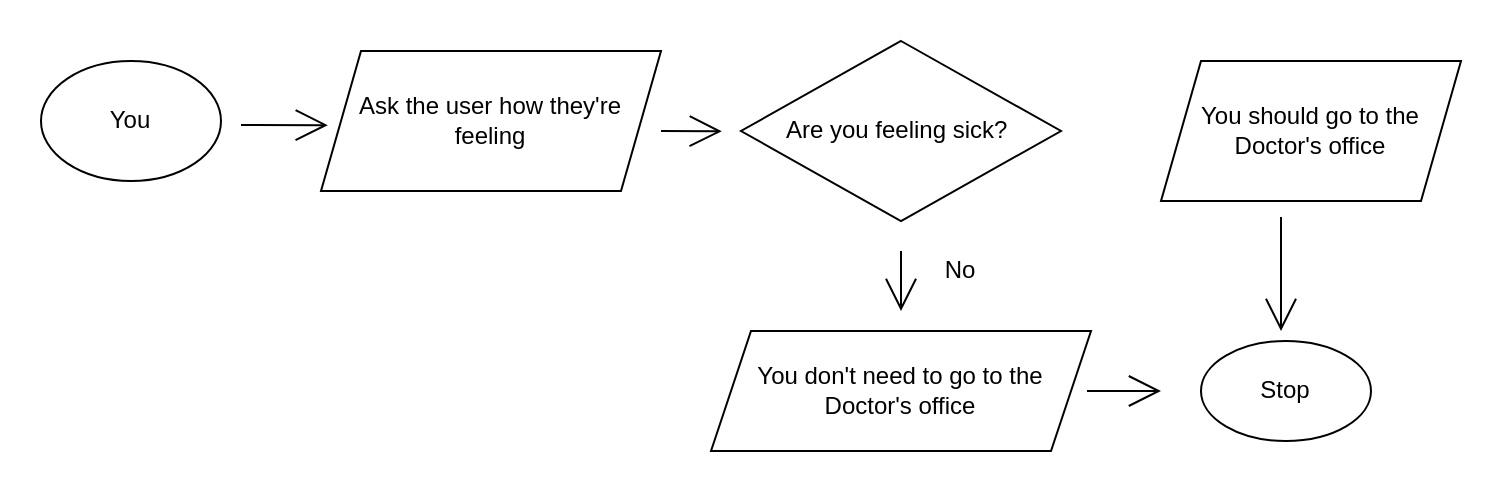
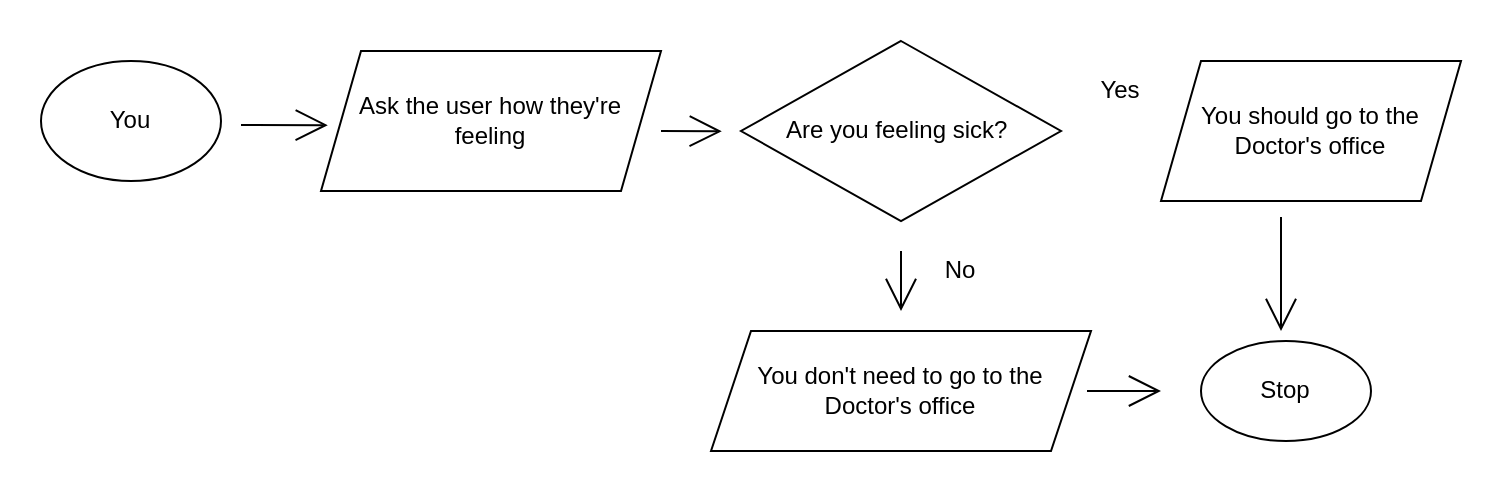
node "Yes": added
